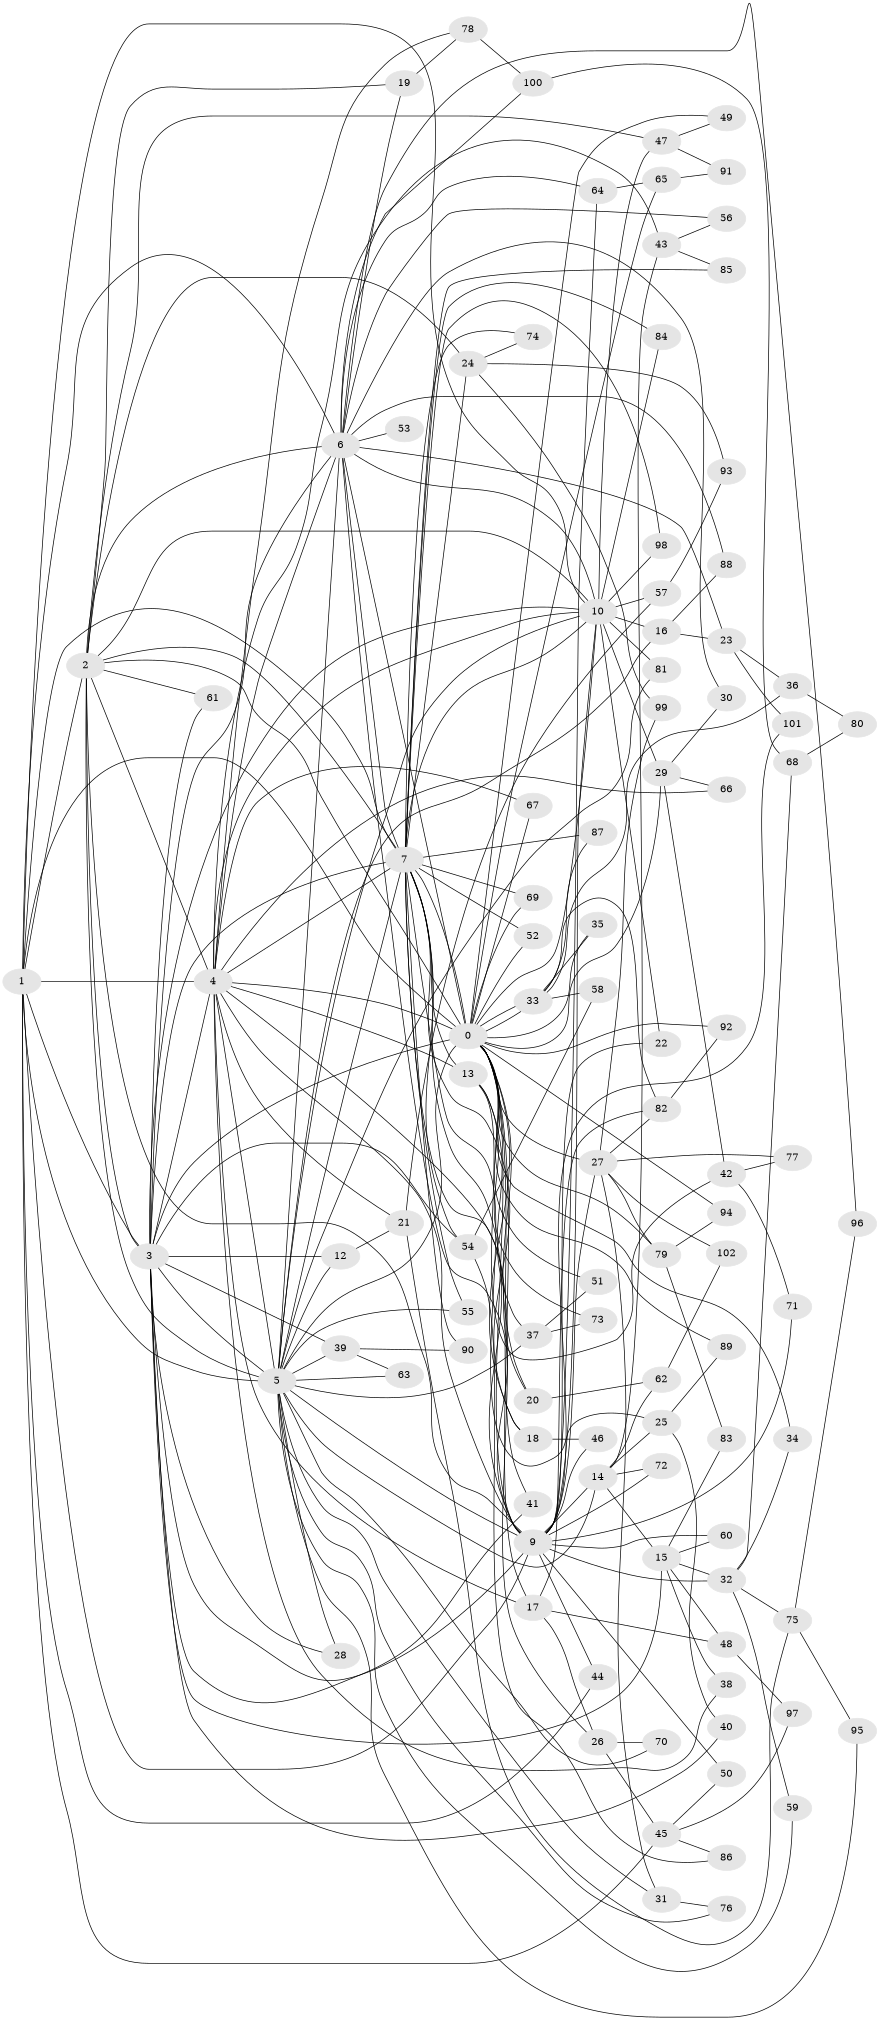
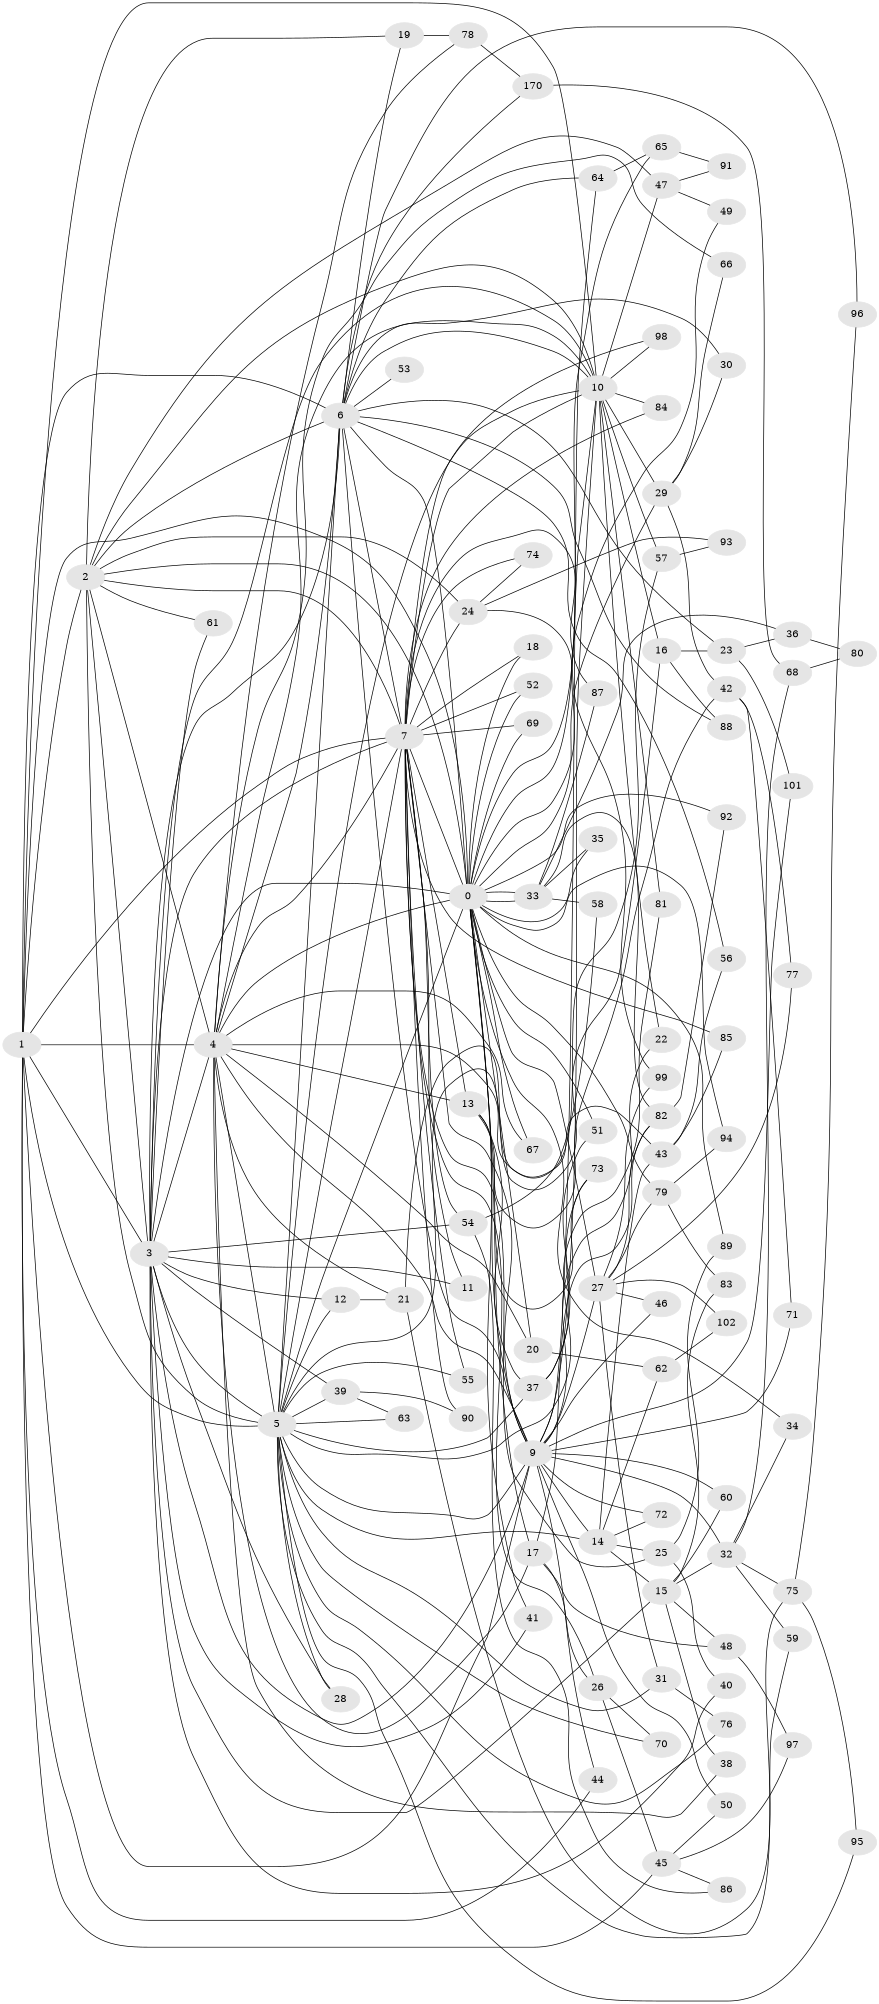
node "100": label "100" -> "170"
edge "2" -- "9": removed
node "11": added
edge "18" -- "46": now "27" -- "46"
